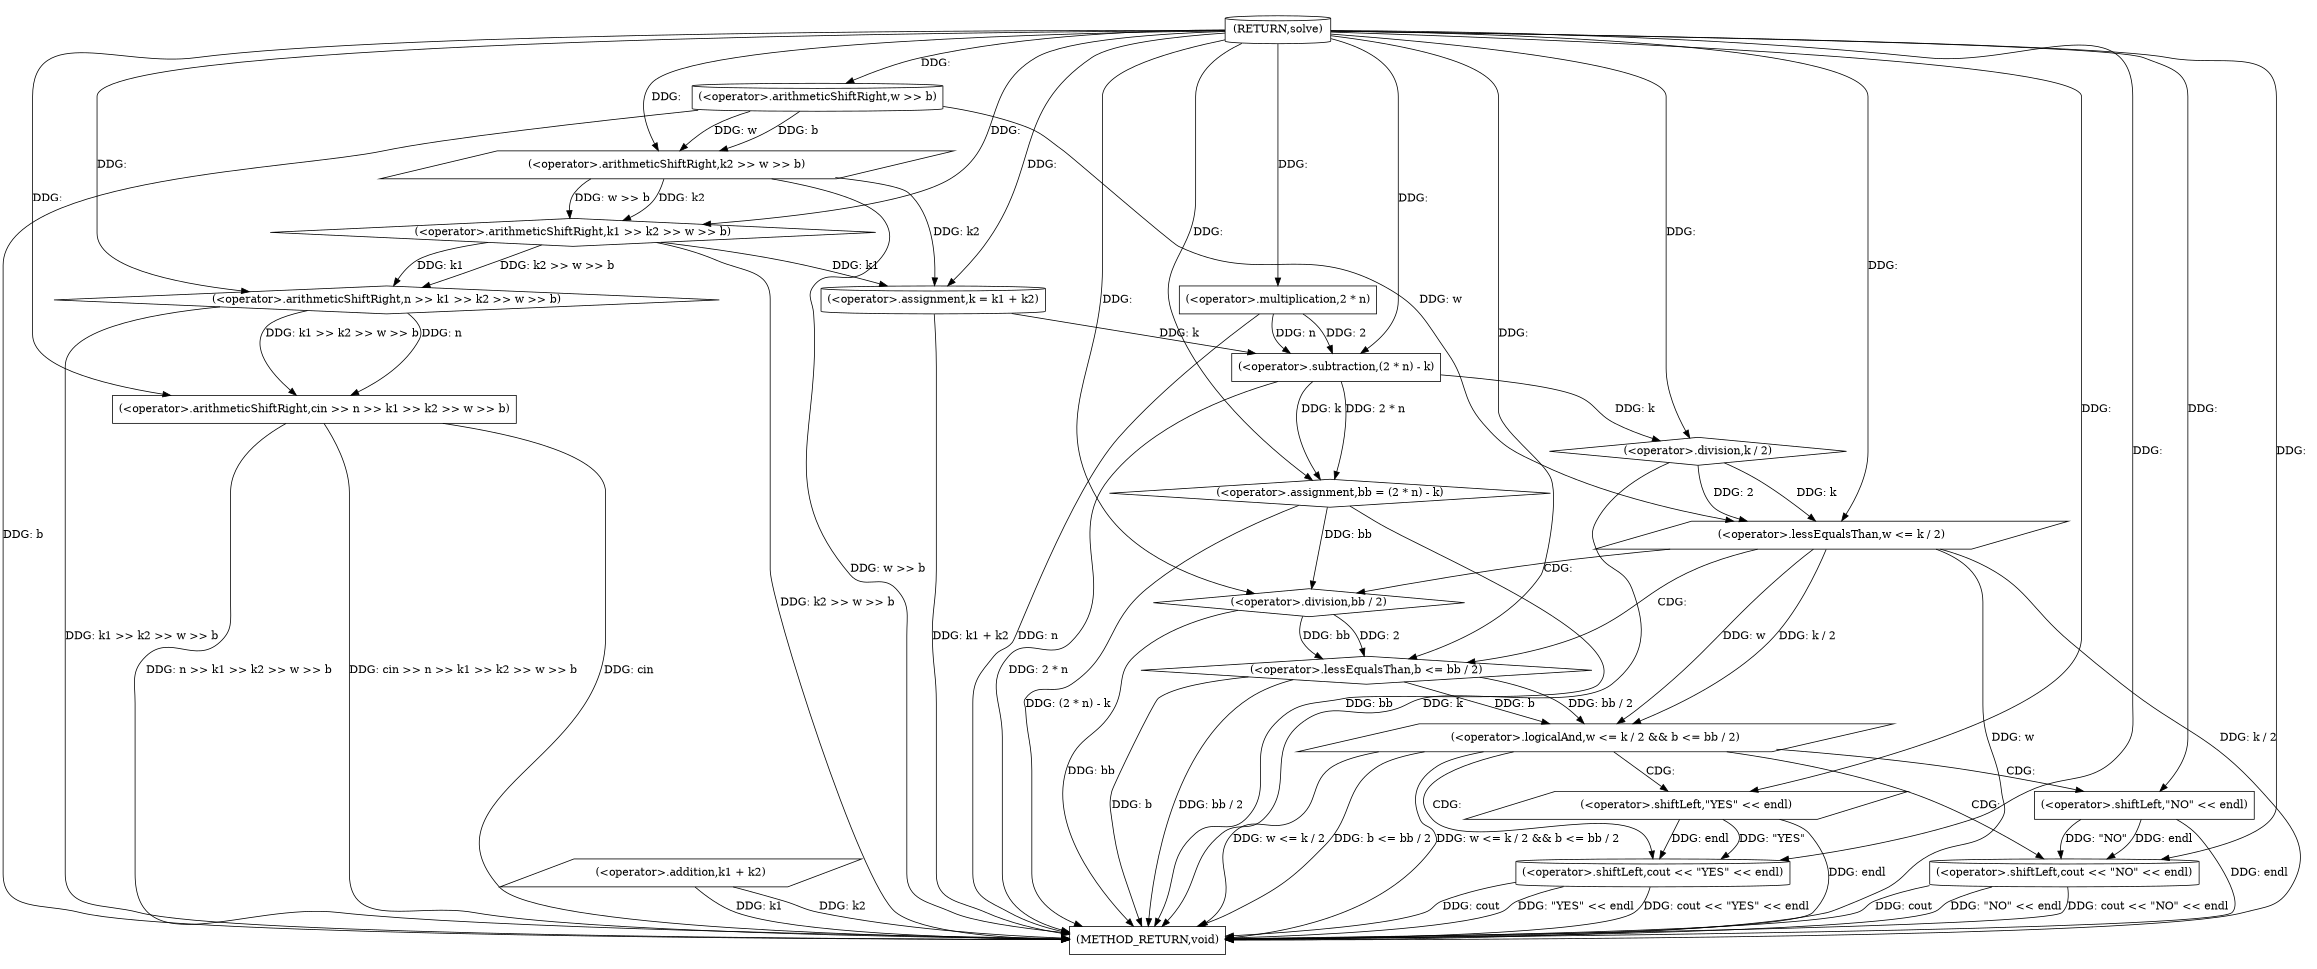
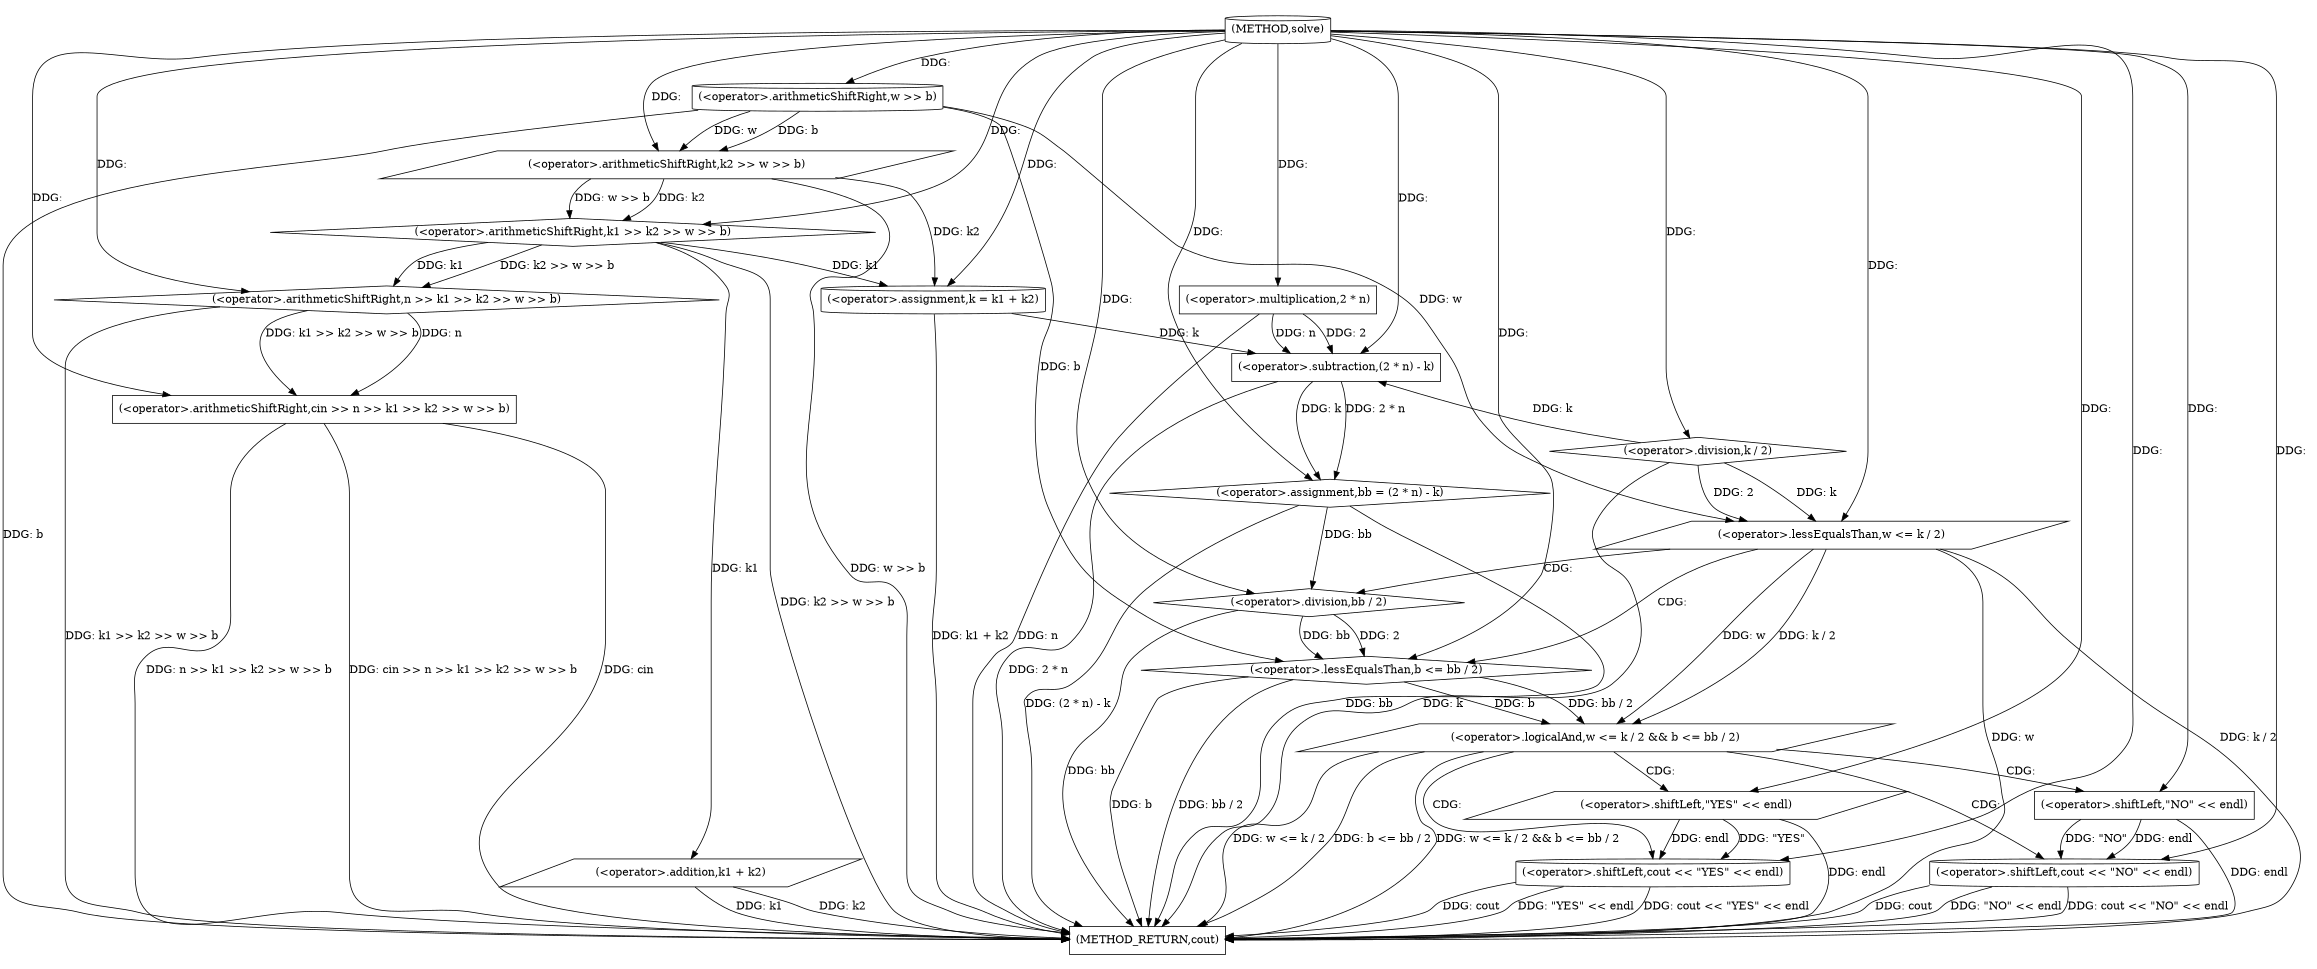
node "(RETURN,solve)": label "(RETURN,solve)" -> "(METHOD,solve)"
edge "(<operator>.subtraction,(2 * n) - k)" -> "(<operator>.division,k / 2)": reversed
edge "(<operator>.arithmeticShiftRight,w >> b)" -> "(<operator>.lessEqualsThan,b <= bb / 2)": added, label "DDG: b"
edge "(<operator>.arithmeticShiftRight,k1 >> k2 >> w >> b)" -> "(<operator>.addition,k1 + k2)": added, label "DDG: k1"
node "(METHOD_RETURN,void)": label "(METHOD_RETURN,void)" -> "(METHOD_RETURN,cout)"
